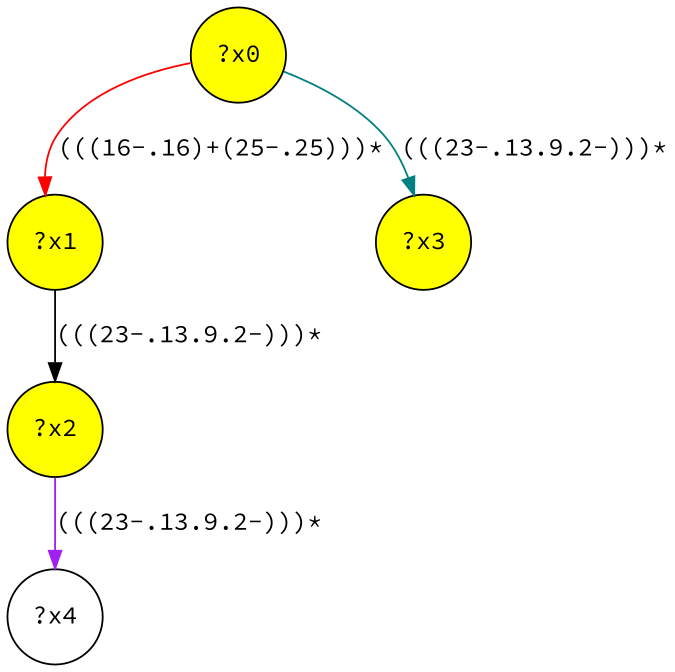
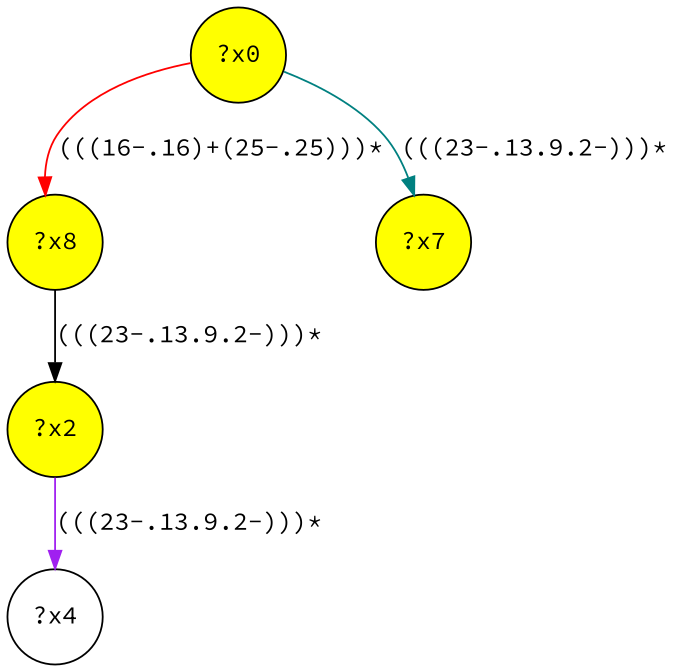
node "?x1": label "?x1" -> "?x8"
node "?x3": label "?x3" -> "?x7"
